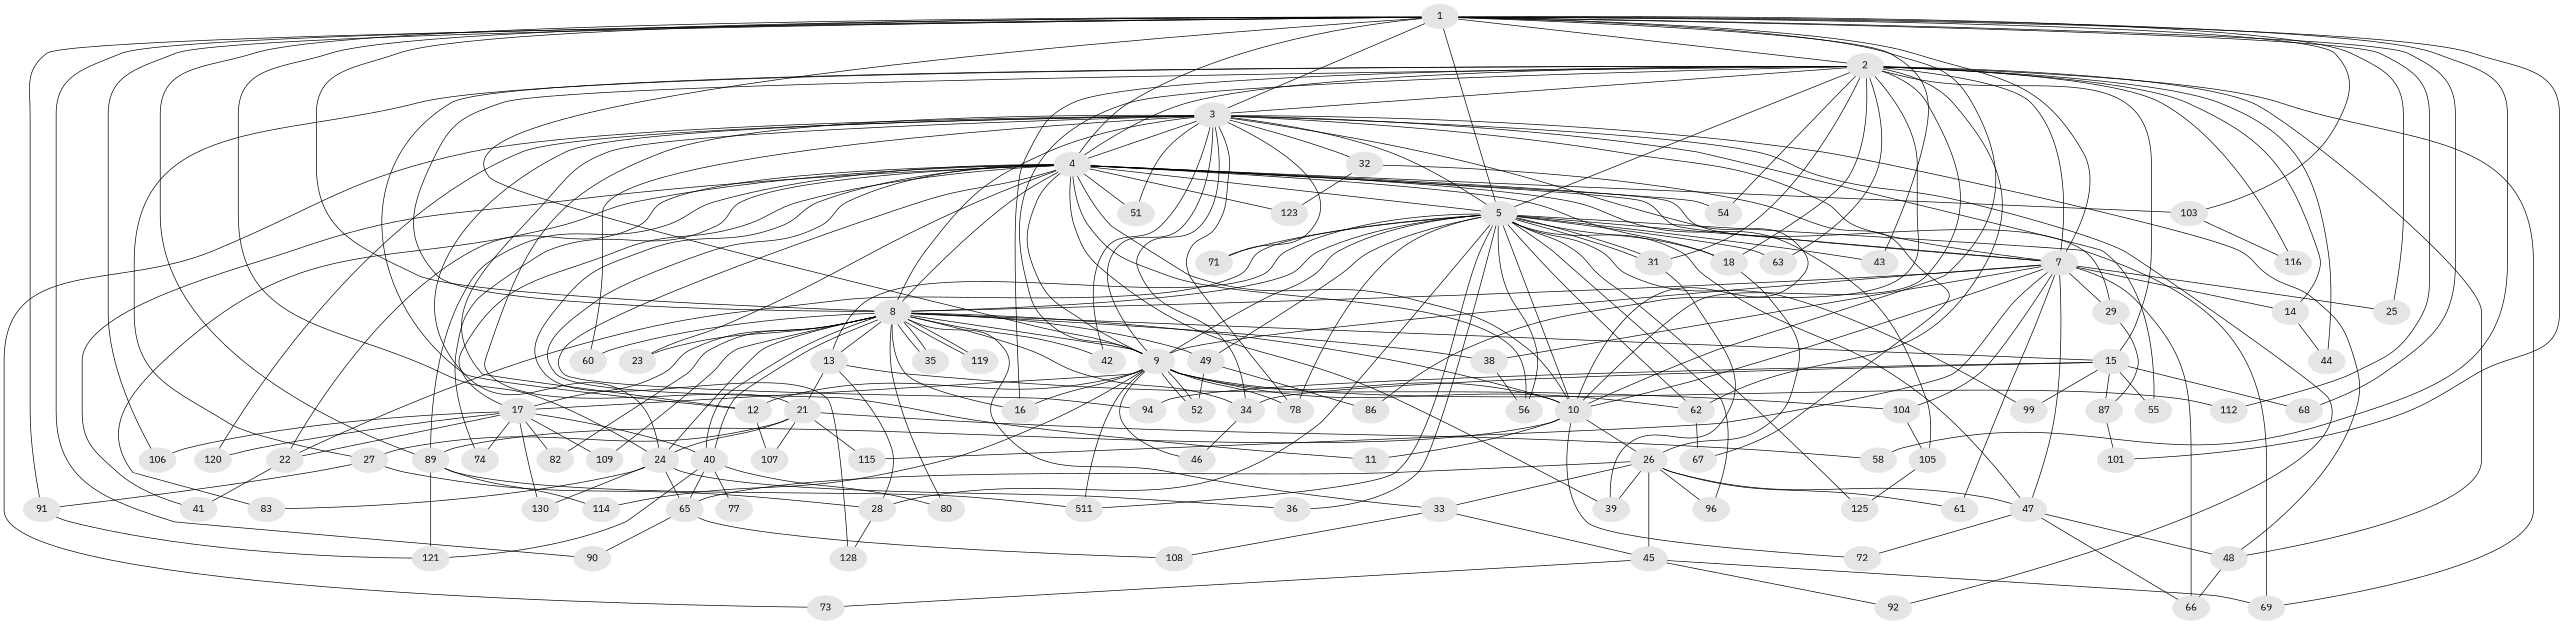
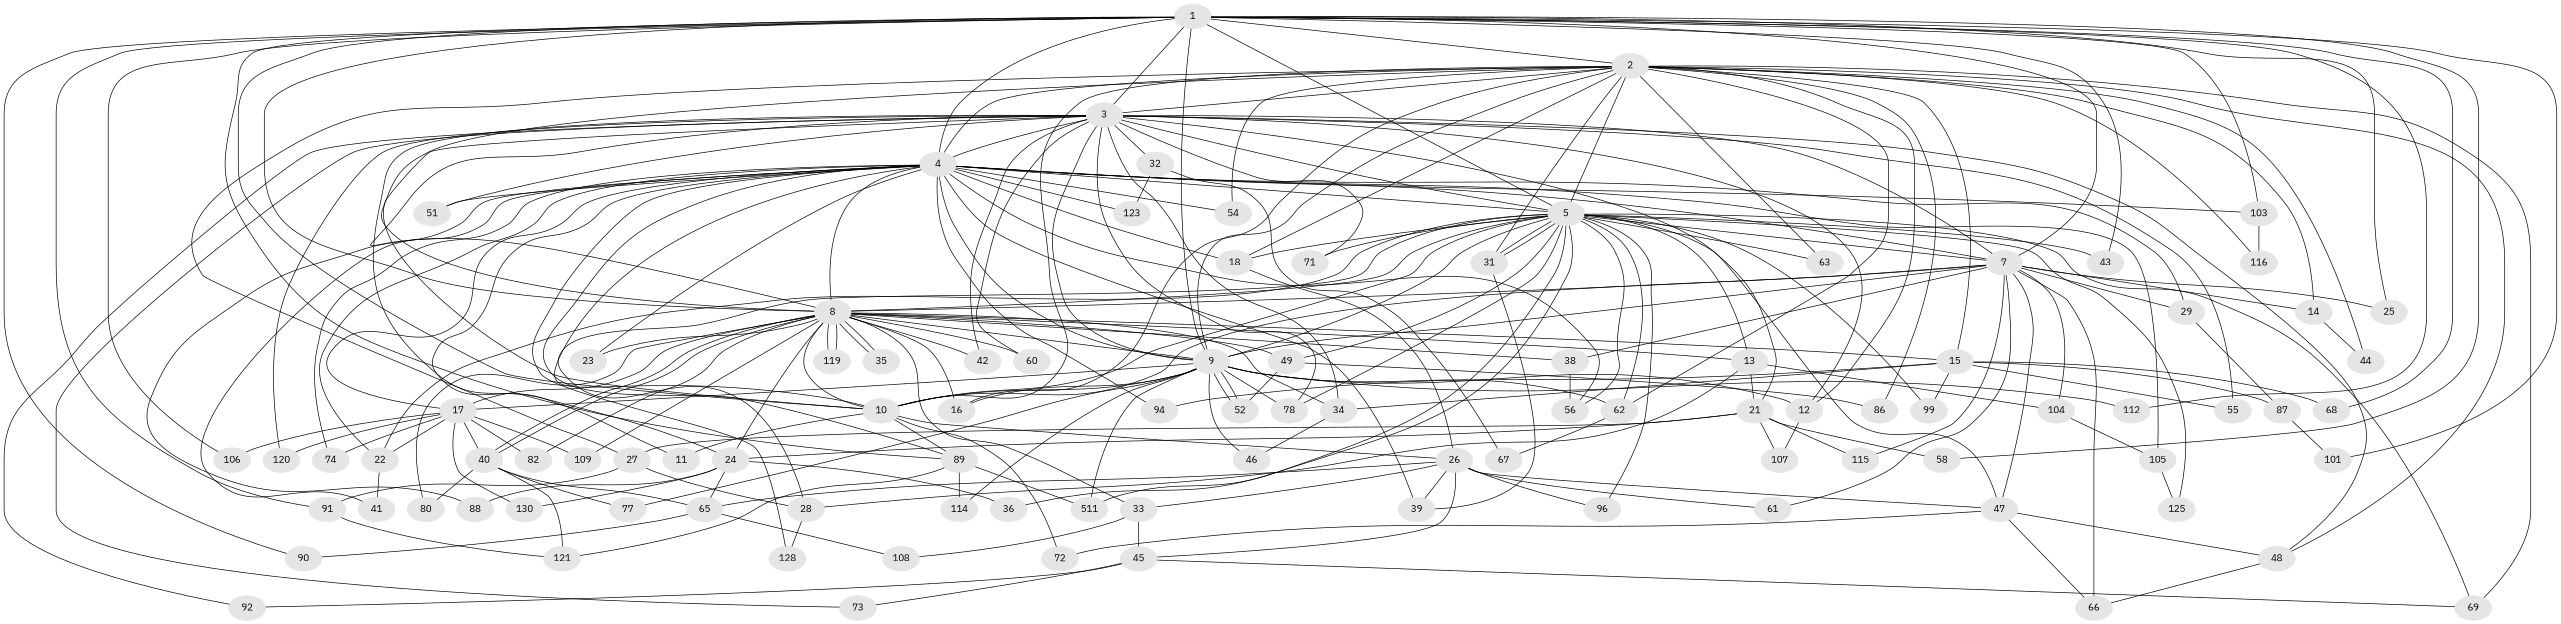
edge "1" -- "24": removed
edge "2" -- "7": removed
edge "9" -- "77": added
node "83": label "83" -> "88"
